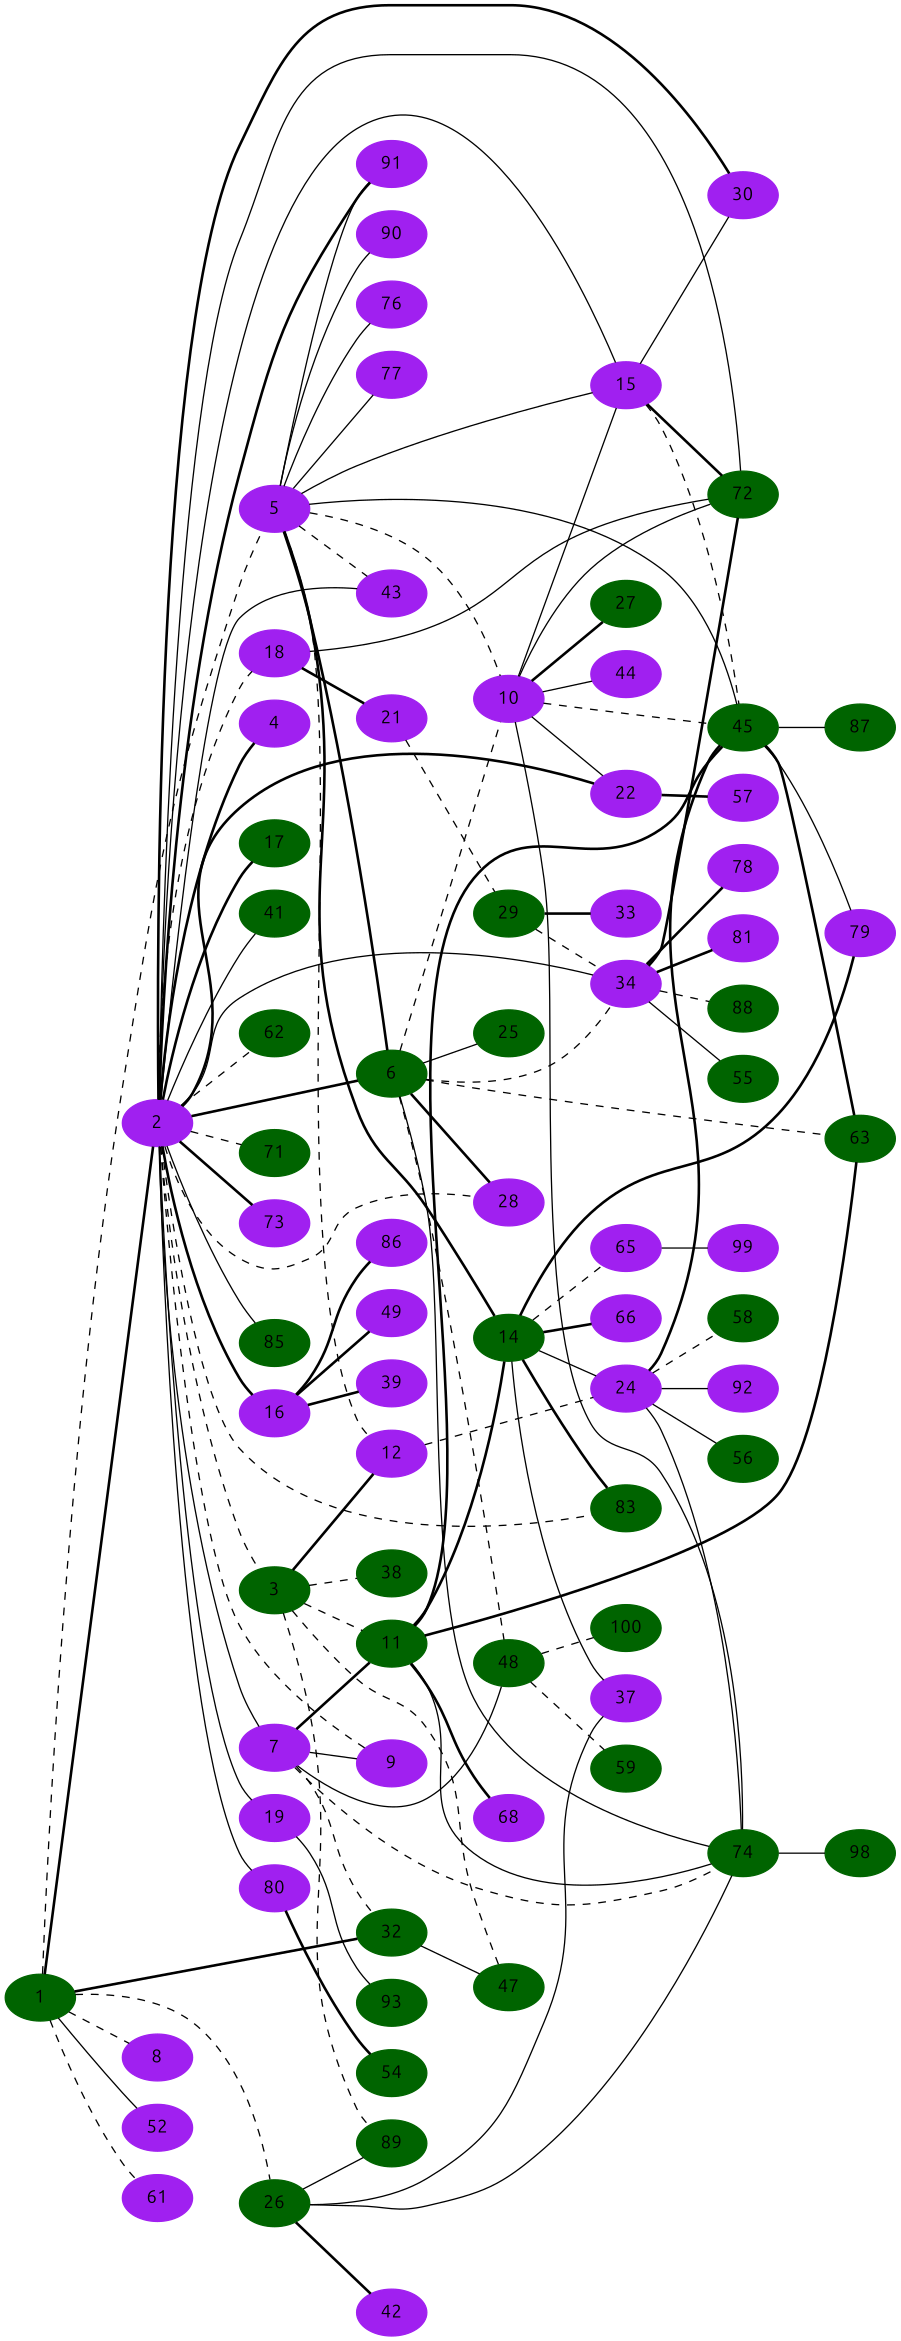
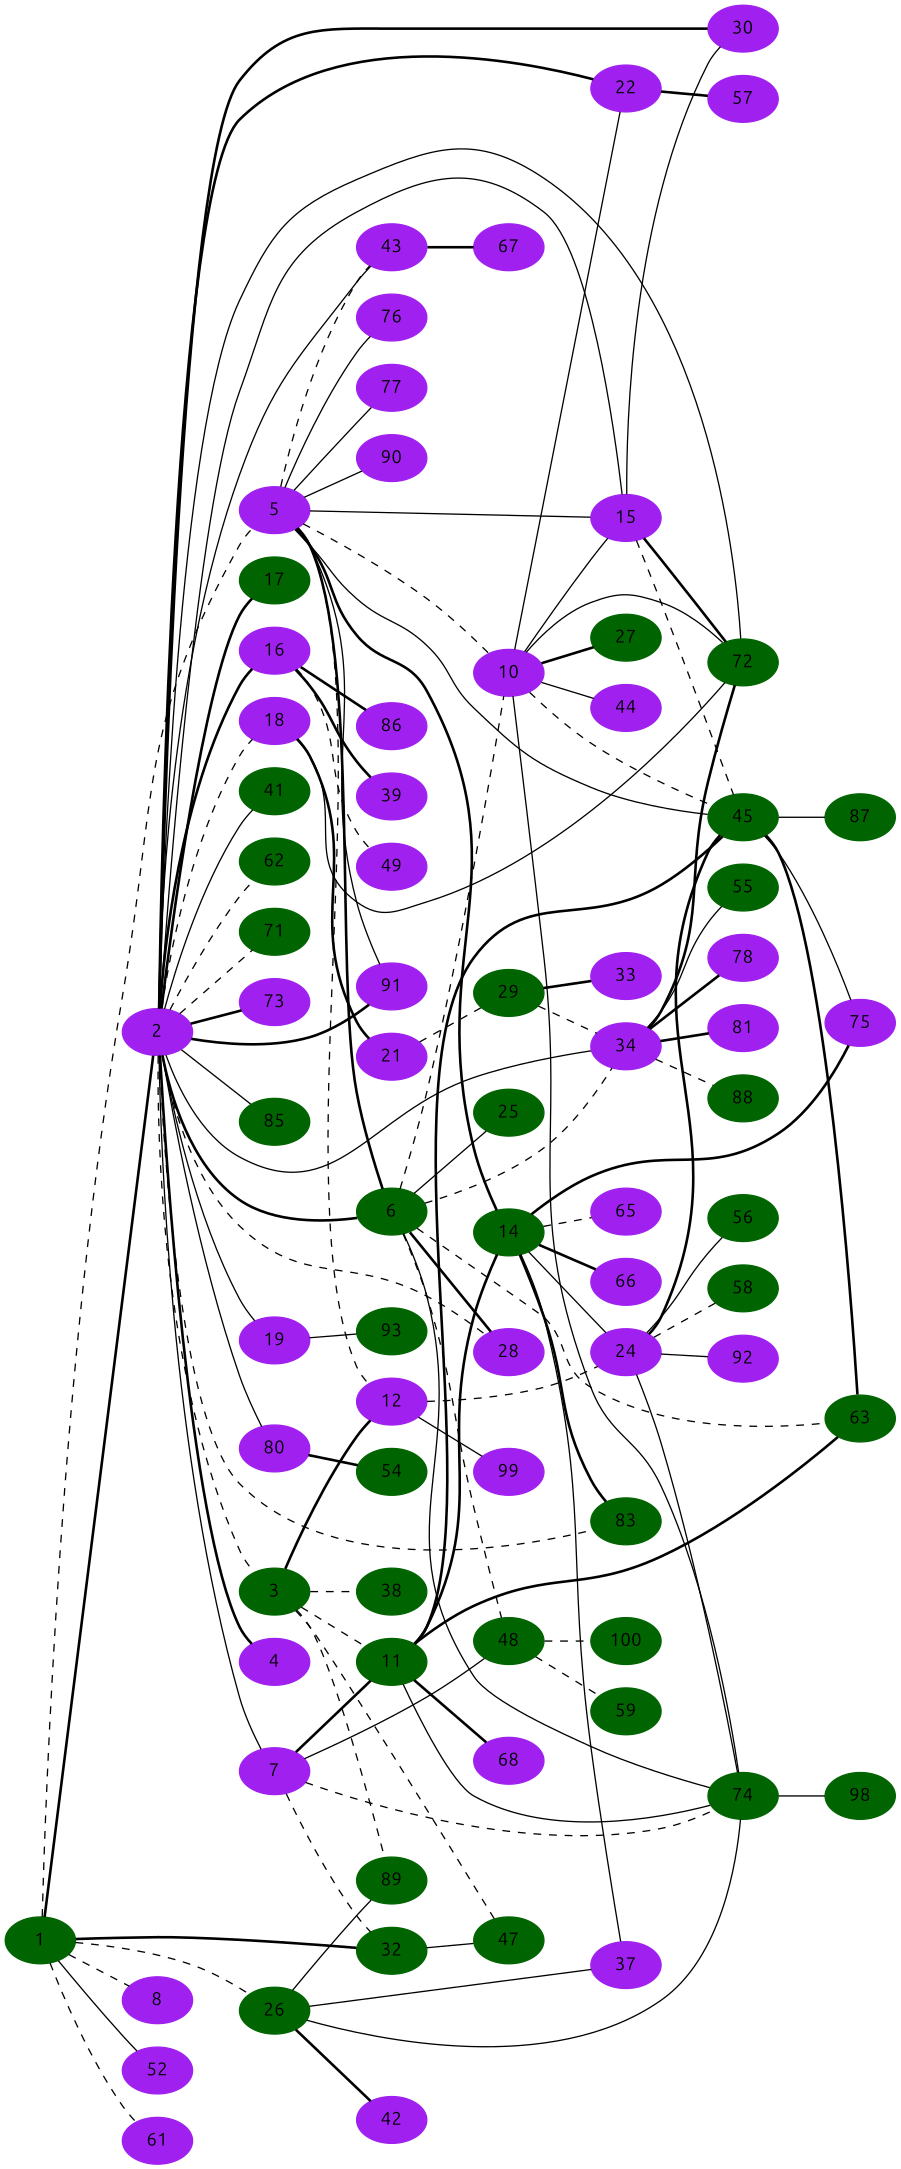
node "67": added
node "79": label "79" -> "75"
edge "65" -- "99": now "12" -- "99"
edge "49" -- "16": style bold -> dashed
node "9": removed
